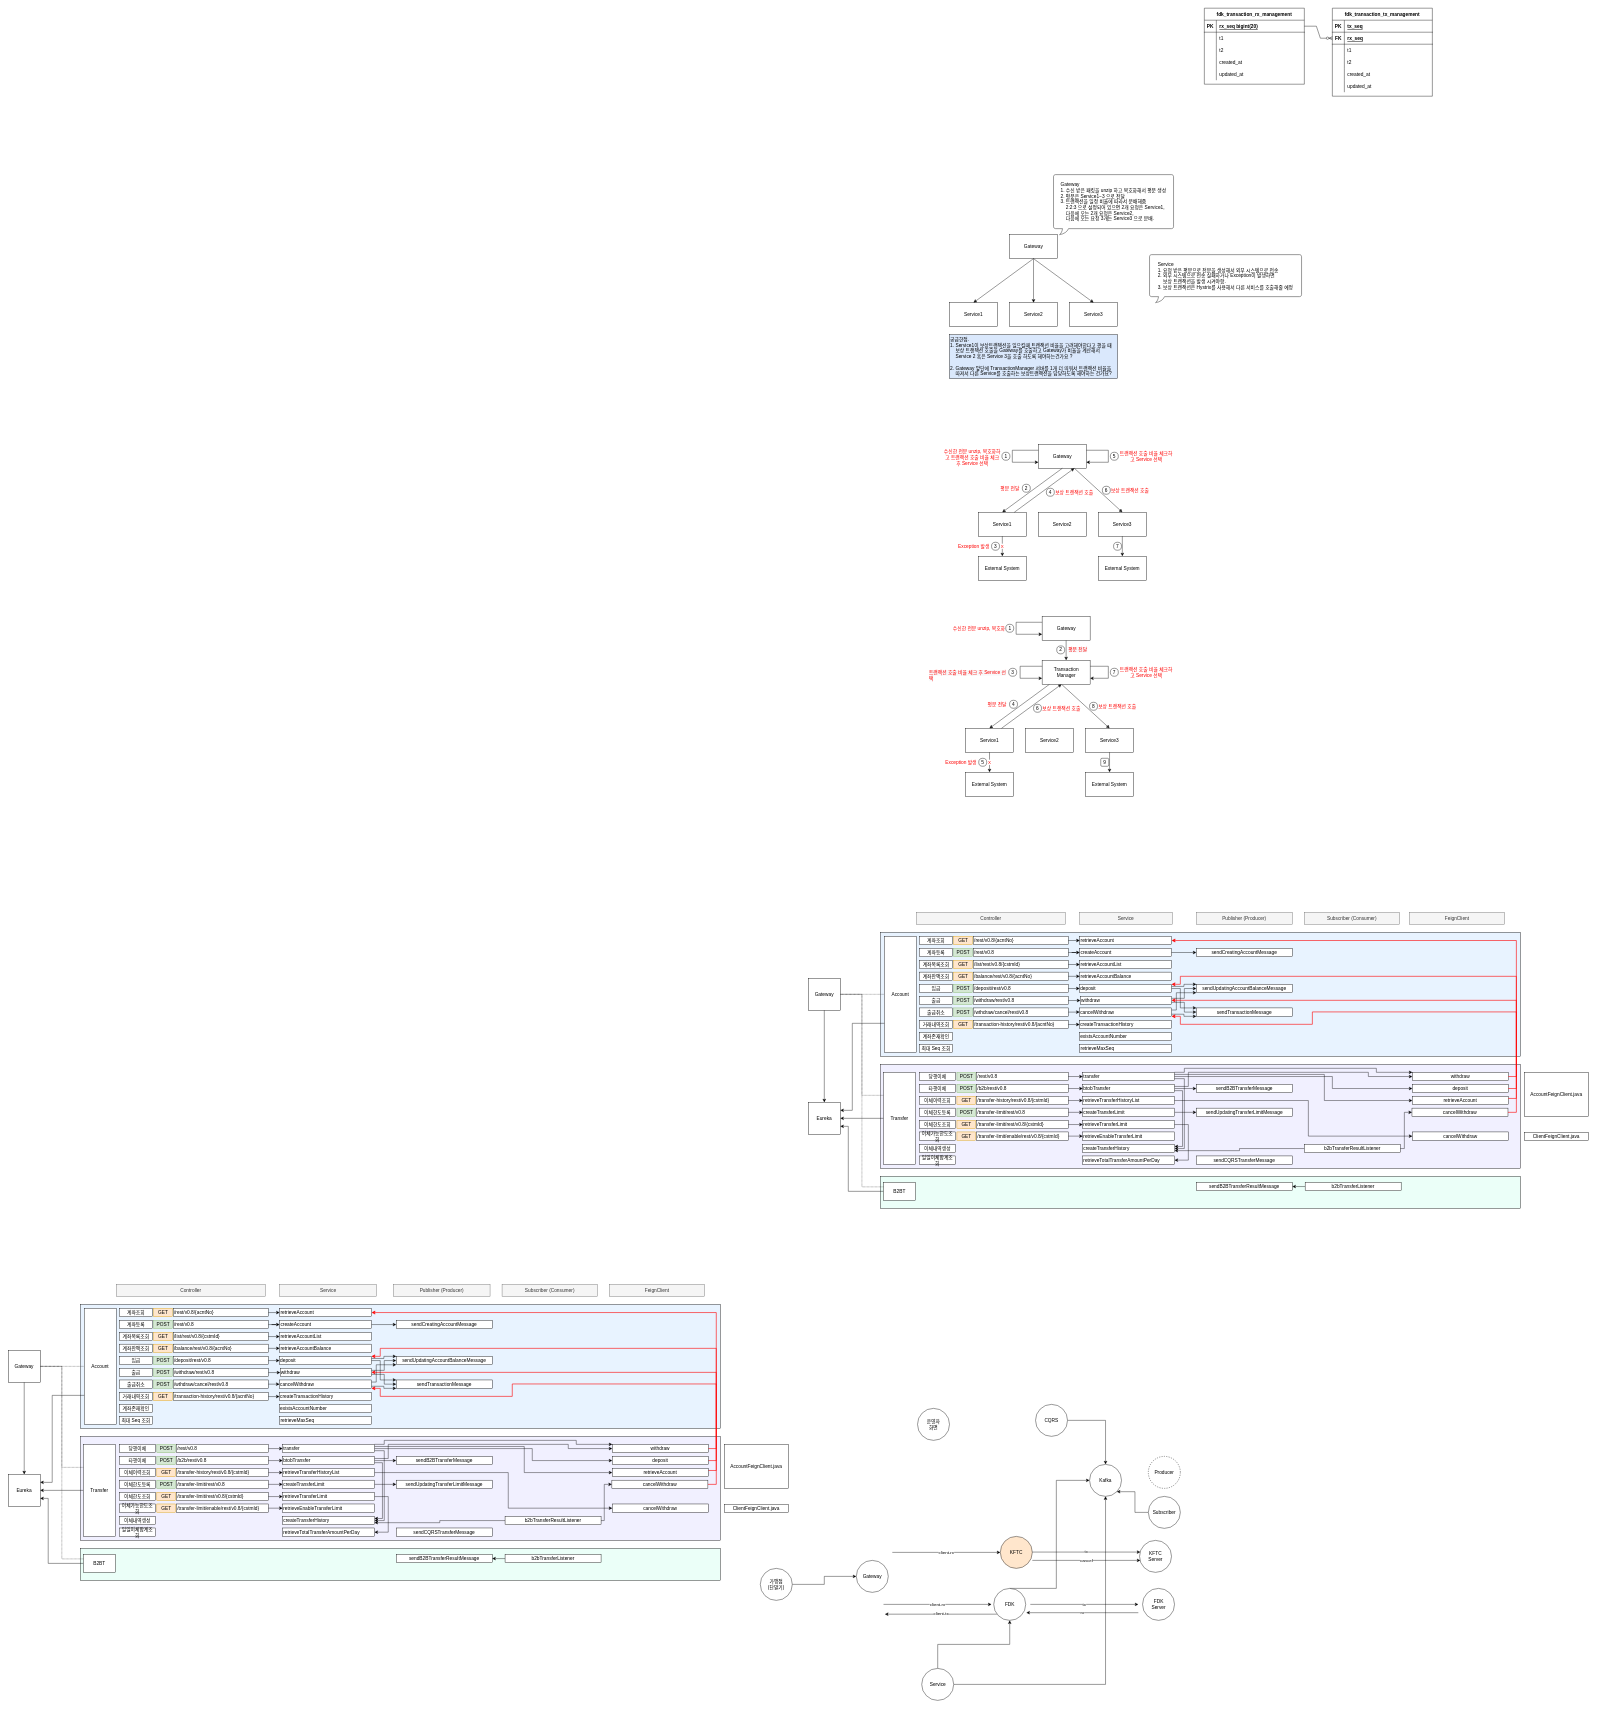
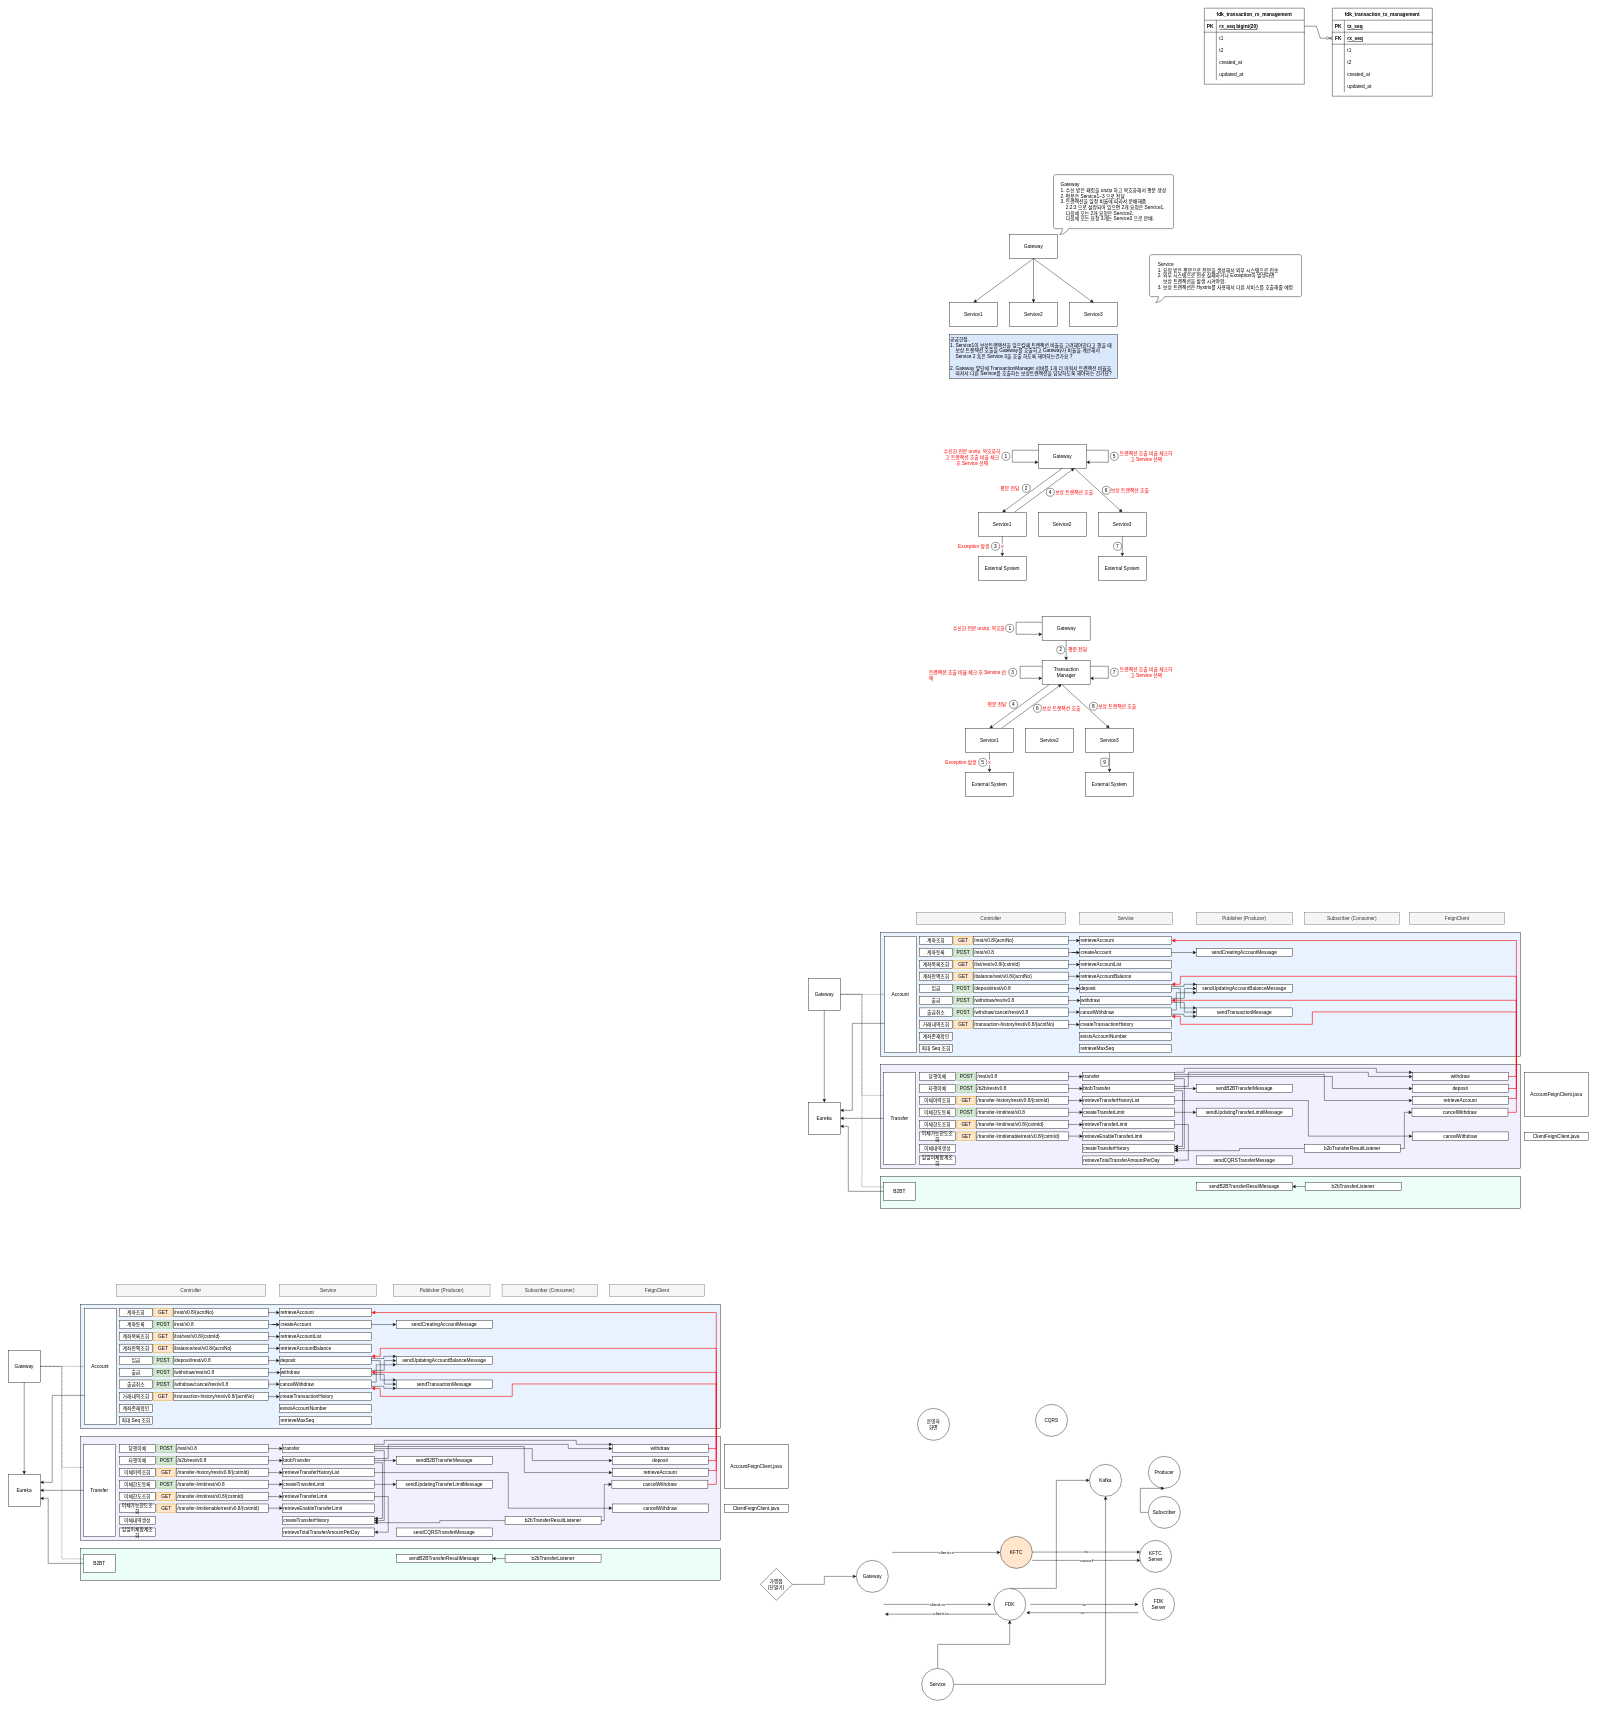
edge "CQRS" -> "Kafka": removed
node "Producer": style dashed -> solid
edge "Subscriber" -> "Kafka": now "Subscriber" -> "Producer"
node "가맹점 (단말기)": shape ellipse -> diamond
